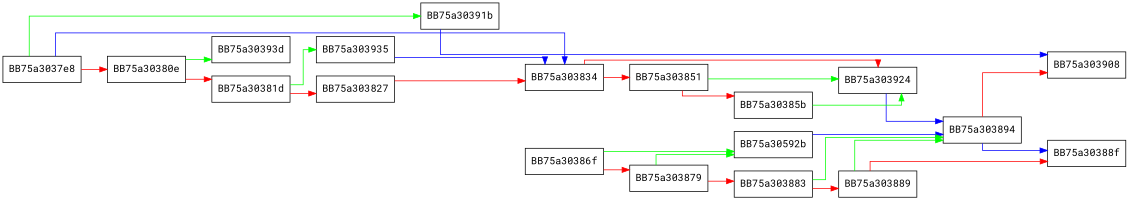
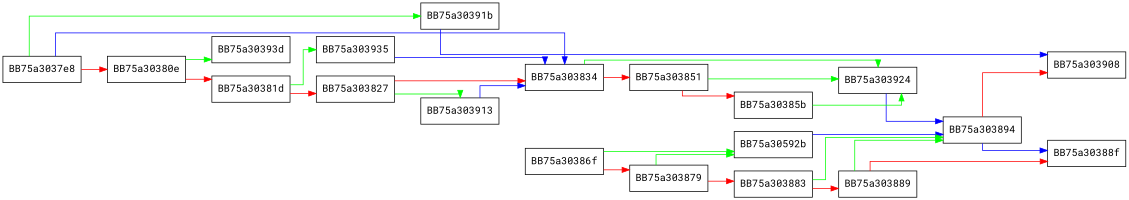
edge "BB75a303834" -> "BB75a303924": color red -> green
node "BB75a303913": added
